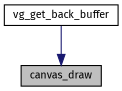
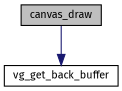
edge "vg_get_back_buffer" -> "canvas_draw": reversed
